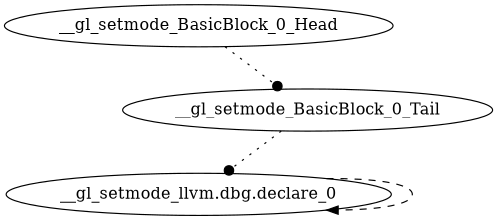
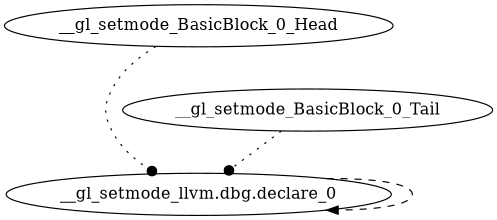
edge "__gl_setmode_BasicBlock_0_Head" -> "__gl_setmode_BasicBlock_0_Tail": now "__gl_setmode_BasicBlock_0_Head" -> "__gl_setmode_llvm.dbg.declare_0"
